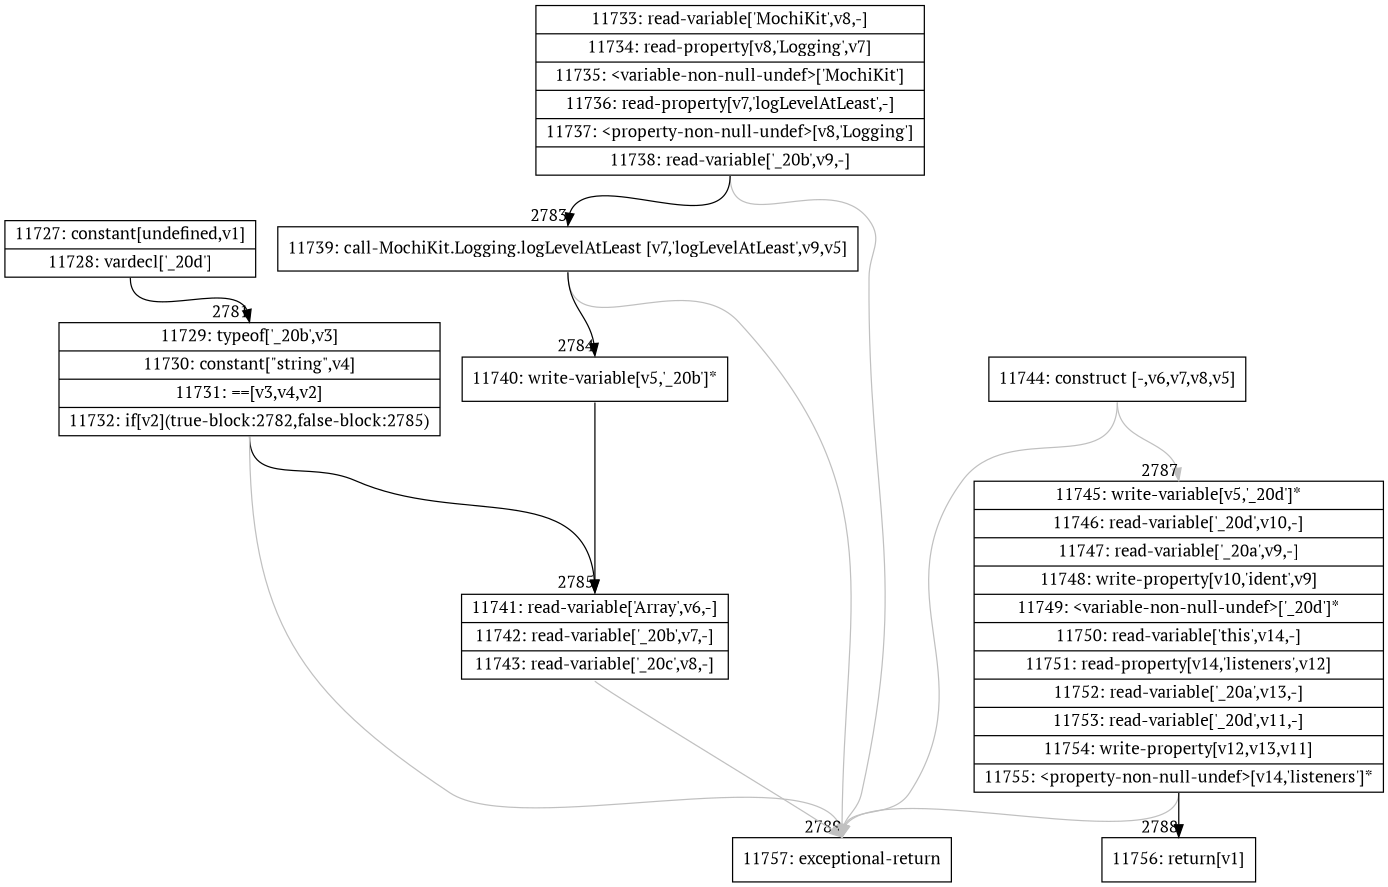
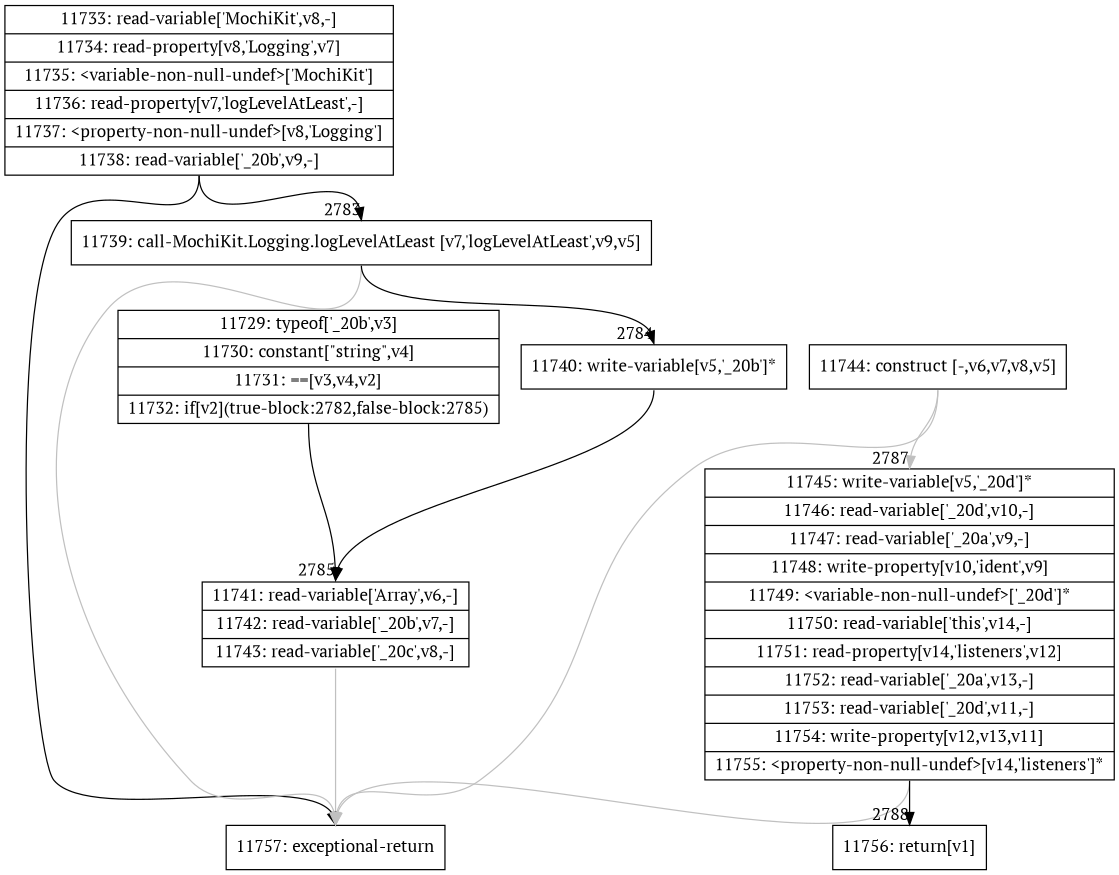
node "11727: constant[undefined,v1]": removed
edge "11733: read-variable['MochiKit',v8,-]" -> "11757: exceptional-return": color gray -> black
edge "11729: typeof['_20b',v3]" -> "11757: exceptional-return": removed
